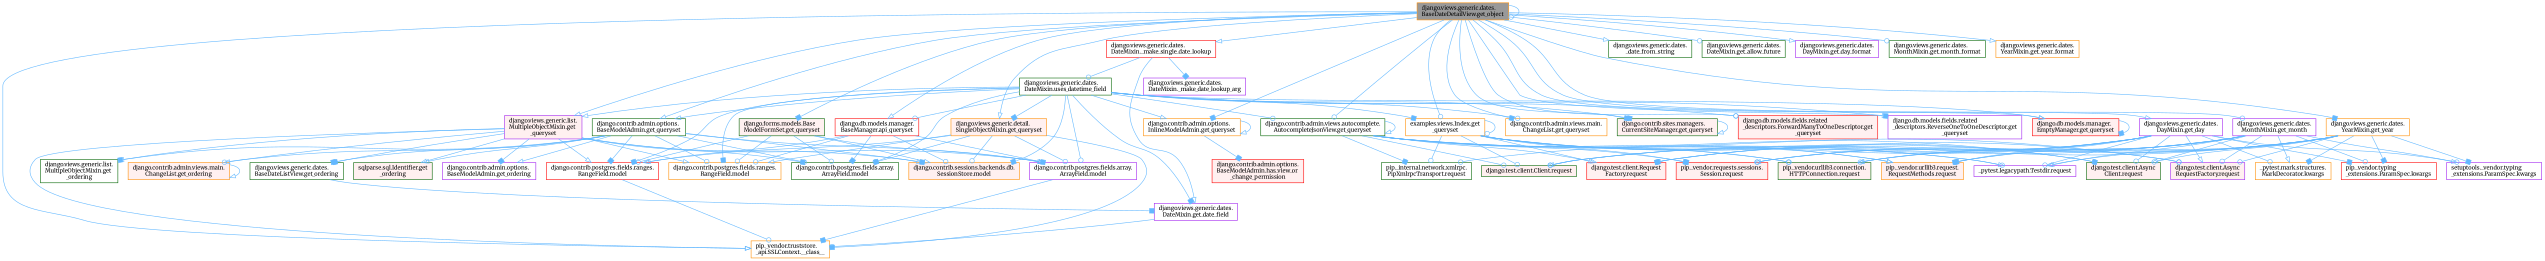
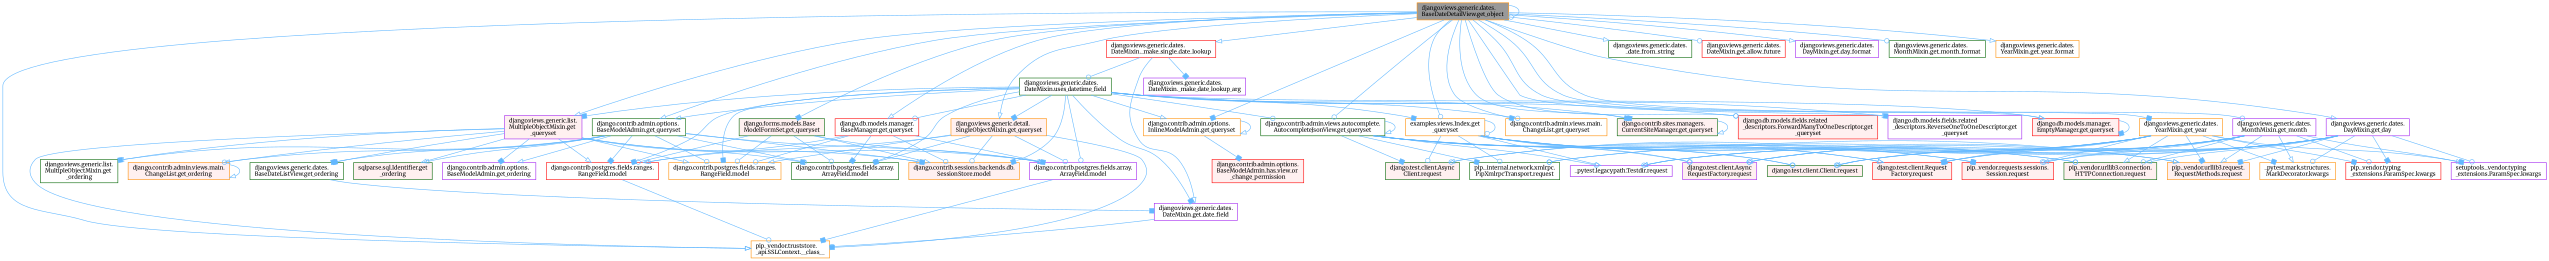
node "django.views.generic.dates. DateMixin.get_allow_future": color darkgreen -> red
edge "django.views.generic.dates. DateMixin.uses_datetime_field" -> "django.views.generic.list. MultipleObjectMixin.get _queryset": arrowhead onormal -> box
node "django.db.models.manager. BaseManager.api_queryset": label "django.db.models.manager. BaseManager.api_queryset" -> "django.db.models.manager. BaseManager.get_queryset"
edge "django.views.generic.dates. DayMixin.get_day" -> "django.test.client.Async Client.request": removed
edge "django.views.generic.dates. YearMixin.get_year" -> "pip._internal.network.xmlrpc. PipXmlrpcTransport.request": added
